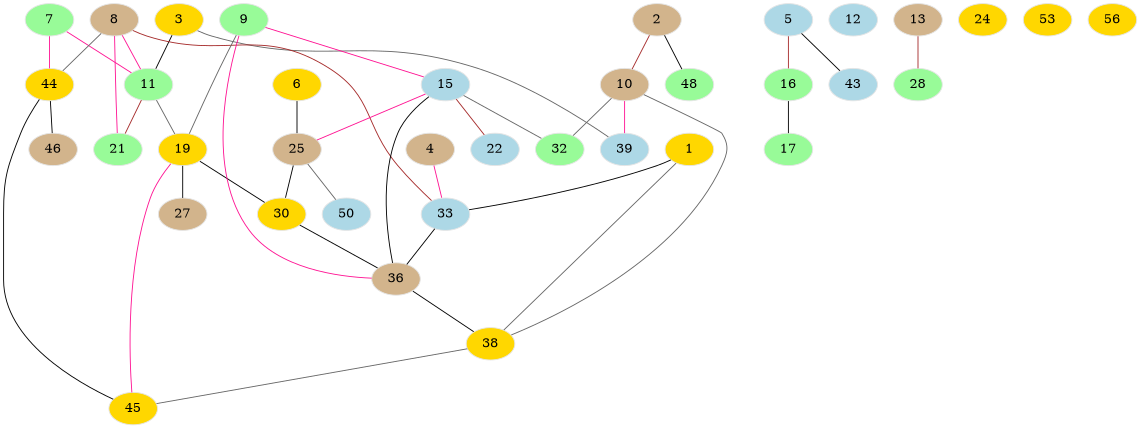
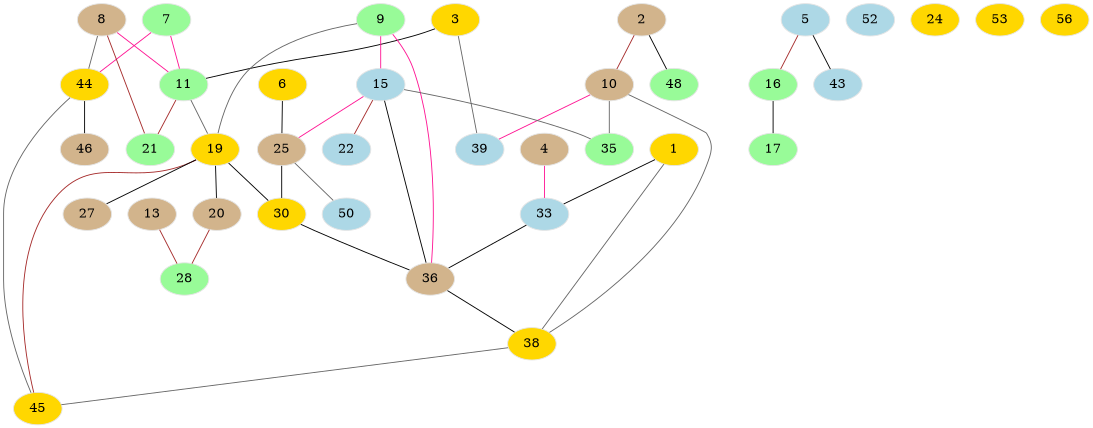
node "12": label "12" -> "52"
edge "8" -- "33": removed
edge "8" -- "21": color deeppink -> brown
node "32": label "32" -> "35"
node "20": added
edge "44" -- "45": color black -> gray40
edge "19" -- "45": color deeppink -> brown
